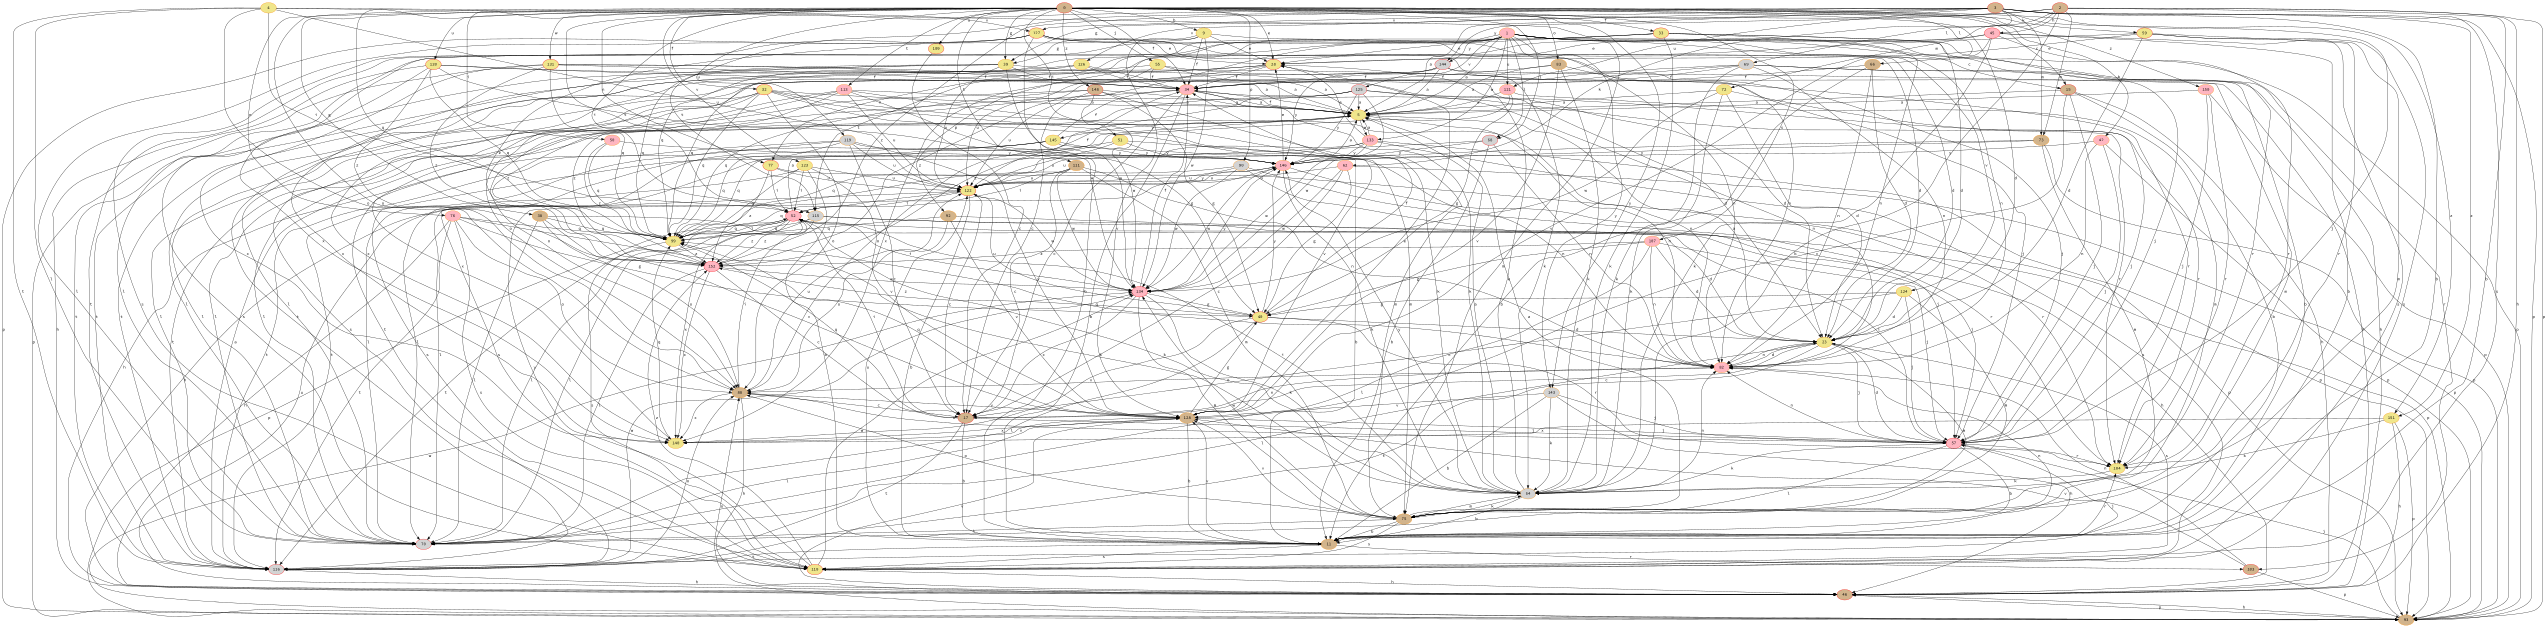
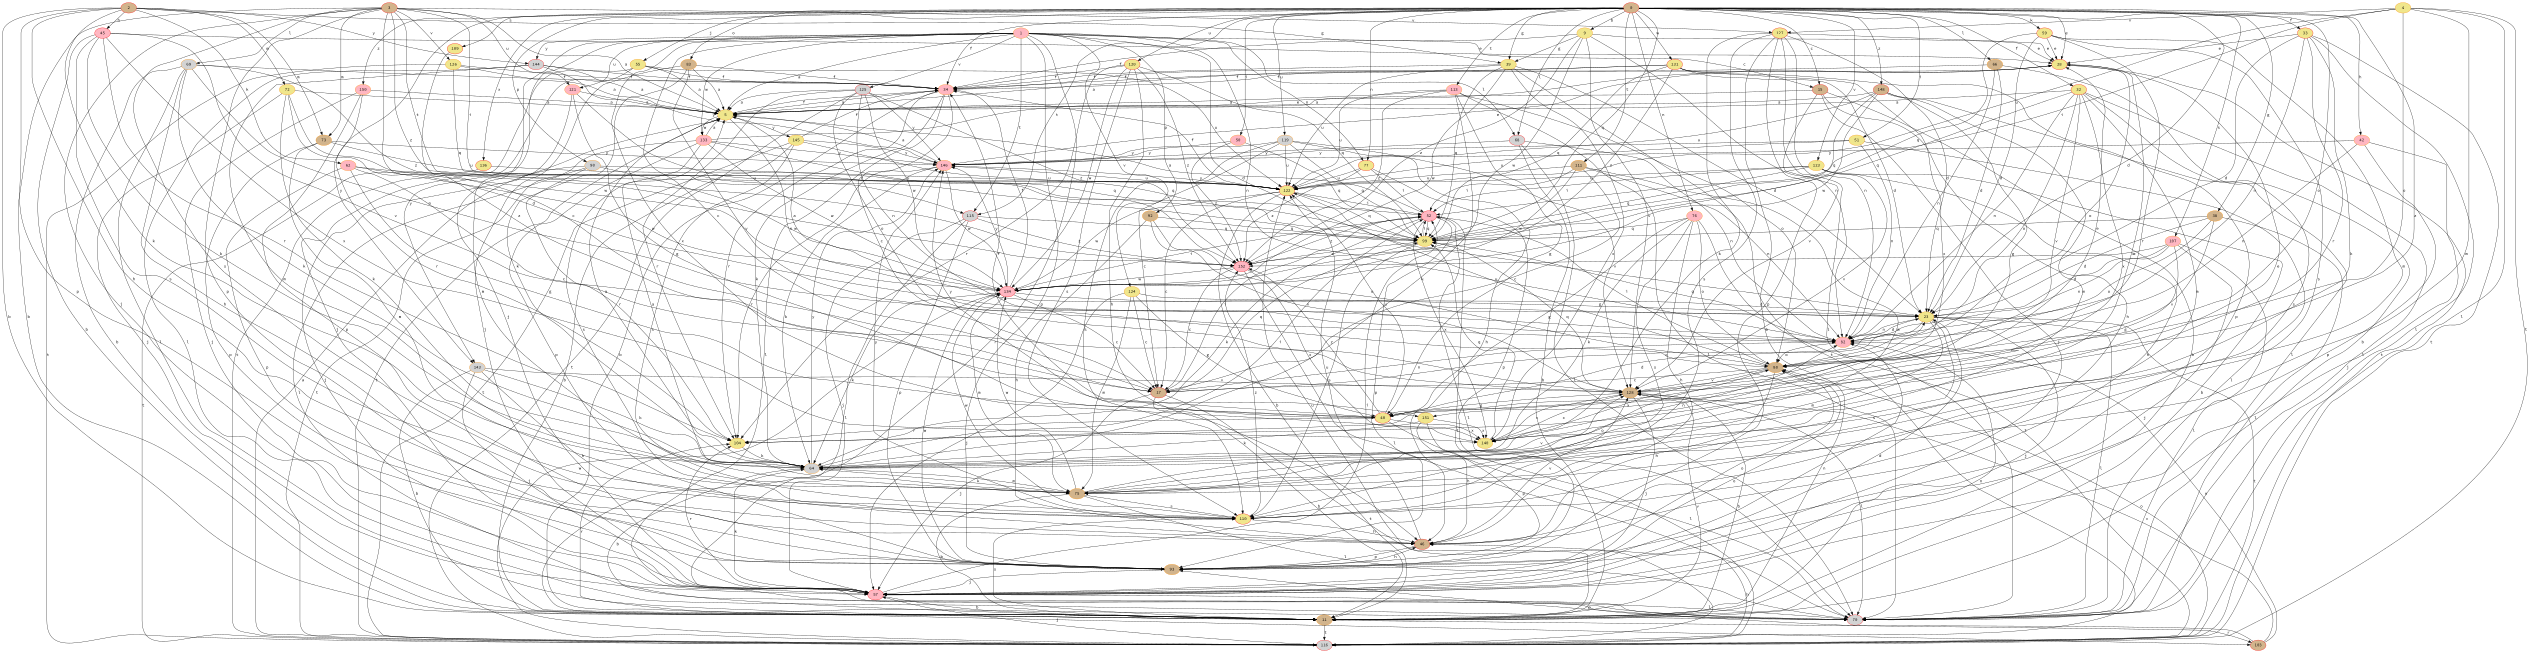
node "136": added
edge "144" -> "46": removed, label "h"
node "115": color darkorange -> red
edge "134" -> "40": now "134" -> "23"
